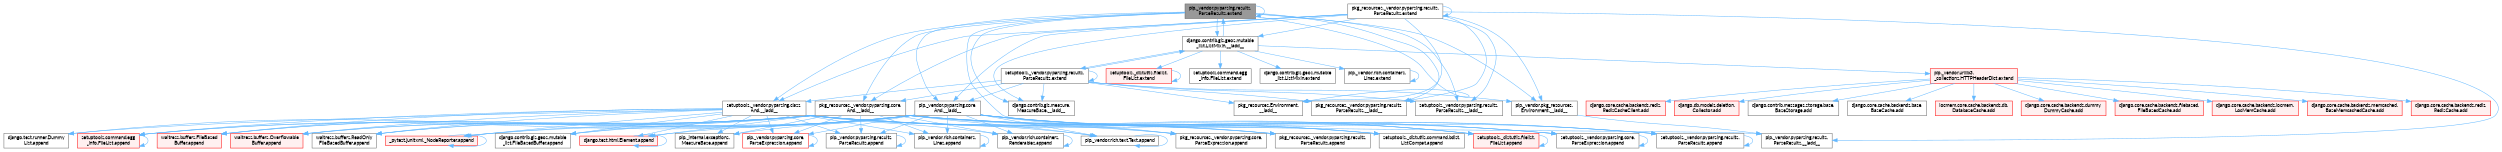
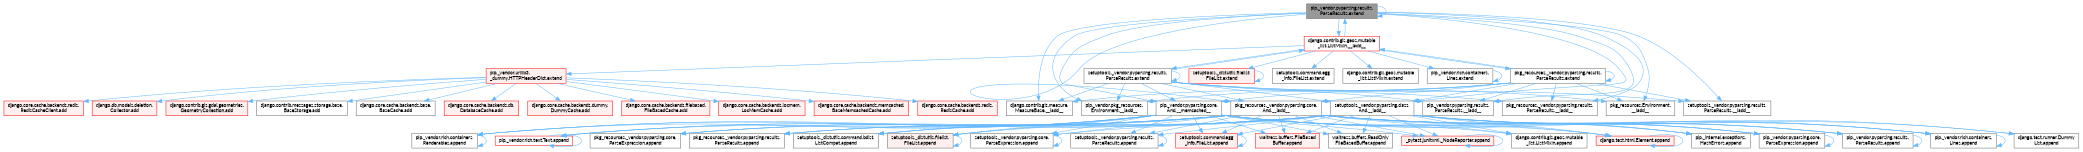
node "django.contrib.gis.geos.mutable _list.ListMixin.__iadd__": color grey40 -> red
edge "django.contrib.gis.geos.mutable _list.ListMixin.__iadd__" -> "pkg_resources._vendor.pyparsing.results. ParseResults.extend": added
node "pip._vendor.urllib3. _collections.HTTPHeaderDict.extend": label "pip._vendor.urllib3. _collections.HTTPHeaderDict.extend" -> "pip._vendor.urllib3. _dummy.HTTPHeaderDict.extend"
node "django.contrib.gis.gdal.geometries. GeometryCollection.add": added
node "pip._vendor.pyparsing.core. And.__iadd__": label "pip._vendor.pyparsing.core. And.__iadd__" -> "pip._vendor.pyparsing.core. And.__memcached__"
node "locmem.core.cache.backends.db. DatabaseCache.add": label "locmem.core.cache.backends.db. DatabaseCache.add" -> "django.core.cache.backends.db. DatabaseCache.add"
edge "pip._vendor.pkg_resources. Environment.__iadd__" -> "pip._vendor.pyparsing.results. ParseResults.__iadd__": now "setuptools._vendor.pyparsing.results. ParseResults.extend" -> "pip._vendor.pyparsing.results. ParseResults.__iadd__"
node "waitress.buffers.Overflowable Buffer.append": removed
node "django.contrib.gis.geos.mutable _list.FileBasedBuffer.append": label "django.contrib.gis.geos.mutable _list.FileBasedBuffer.append" -> "django.contrib.gis.geos.mutable _list.ListMixin.append"
node "pip._internal.exceptions. MeasureBase.append": label "pip._internal.exceptions. MeasureBase.append" -> "pip._internal.exceptions. HashErrors.append"
node "pip._vendor.pyparsing.core. ParseExpression.append": color red -> grey40
node "pip._vendor.rich.text.Text.append": color grey40 -> red
node "setuptools._distutils.filelist. FileList.append": color red -> grey40
